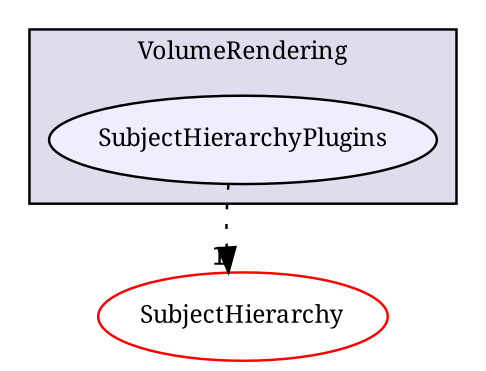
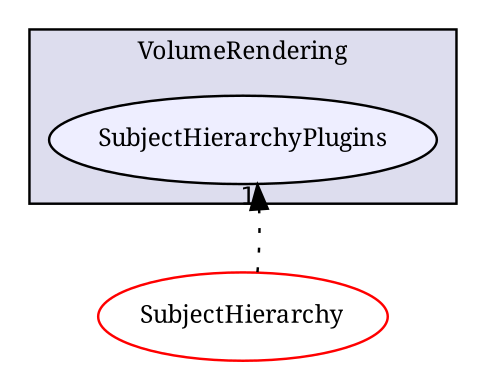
edge "SubjectHierarchyPlugins" -> "SubjectHierarchy": reversed
